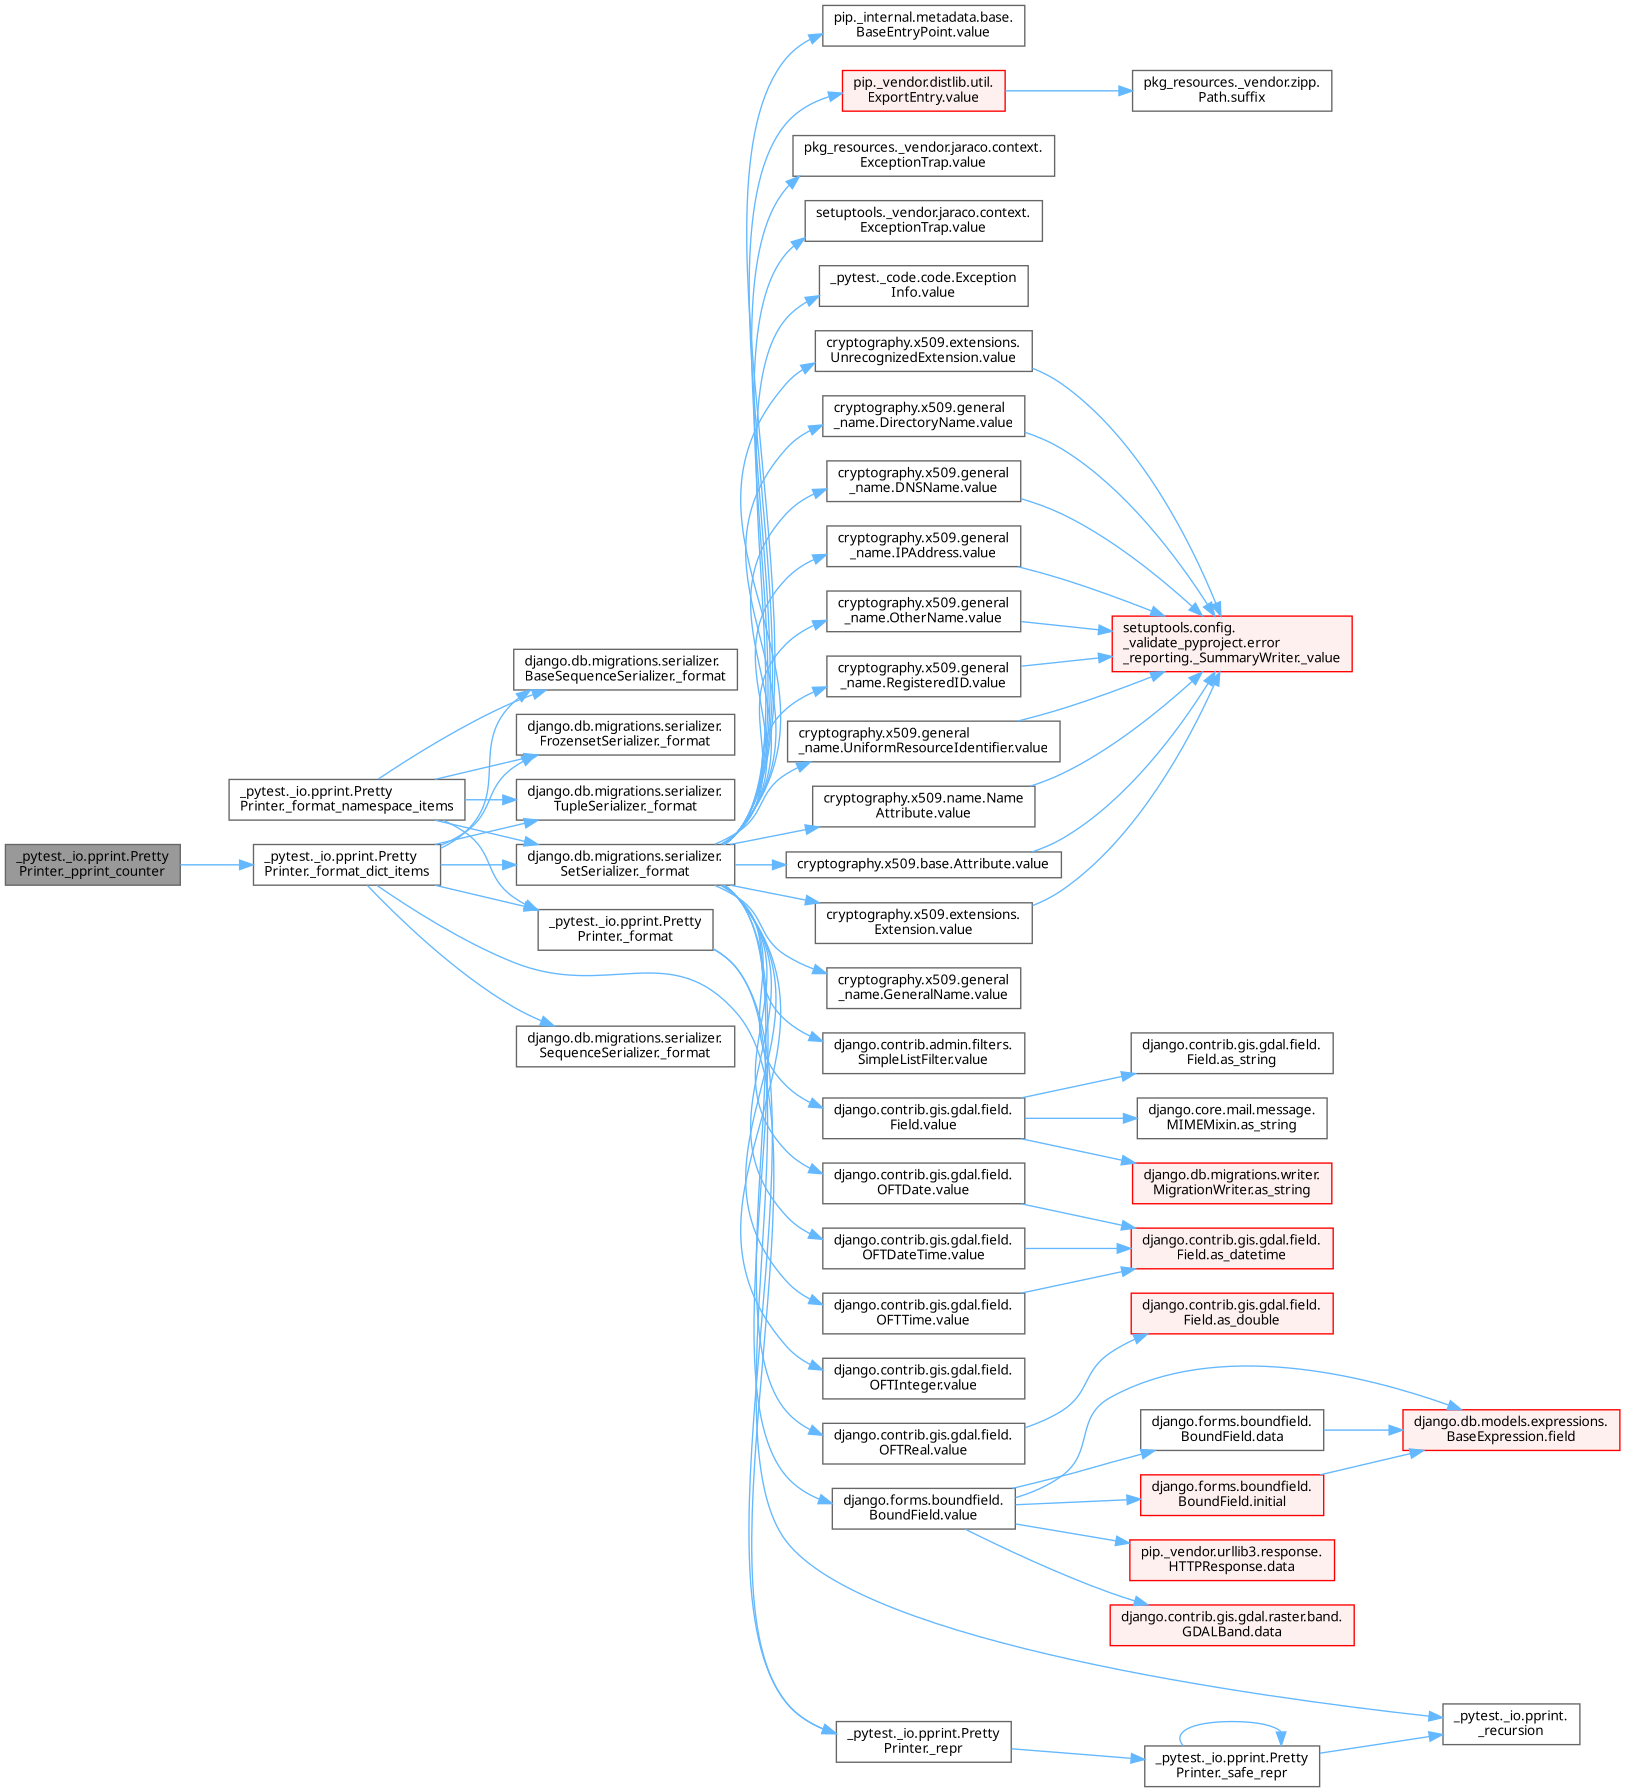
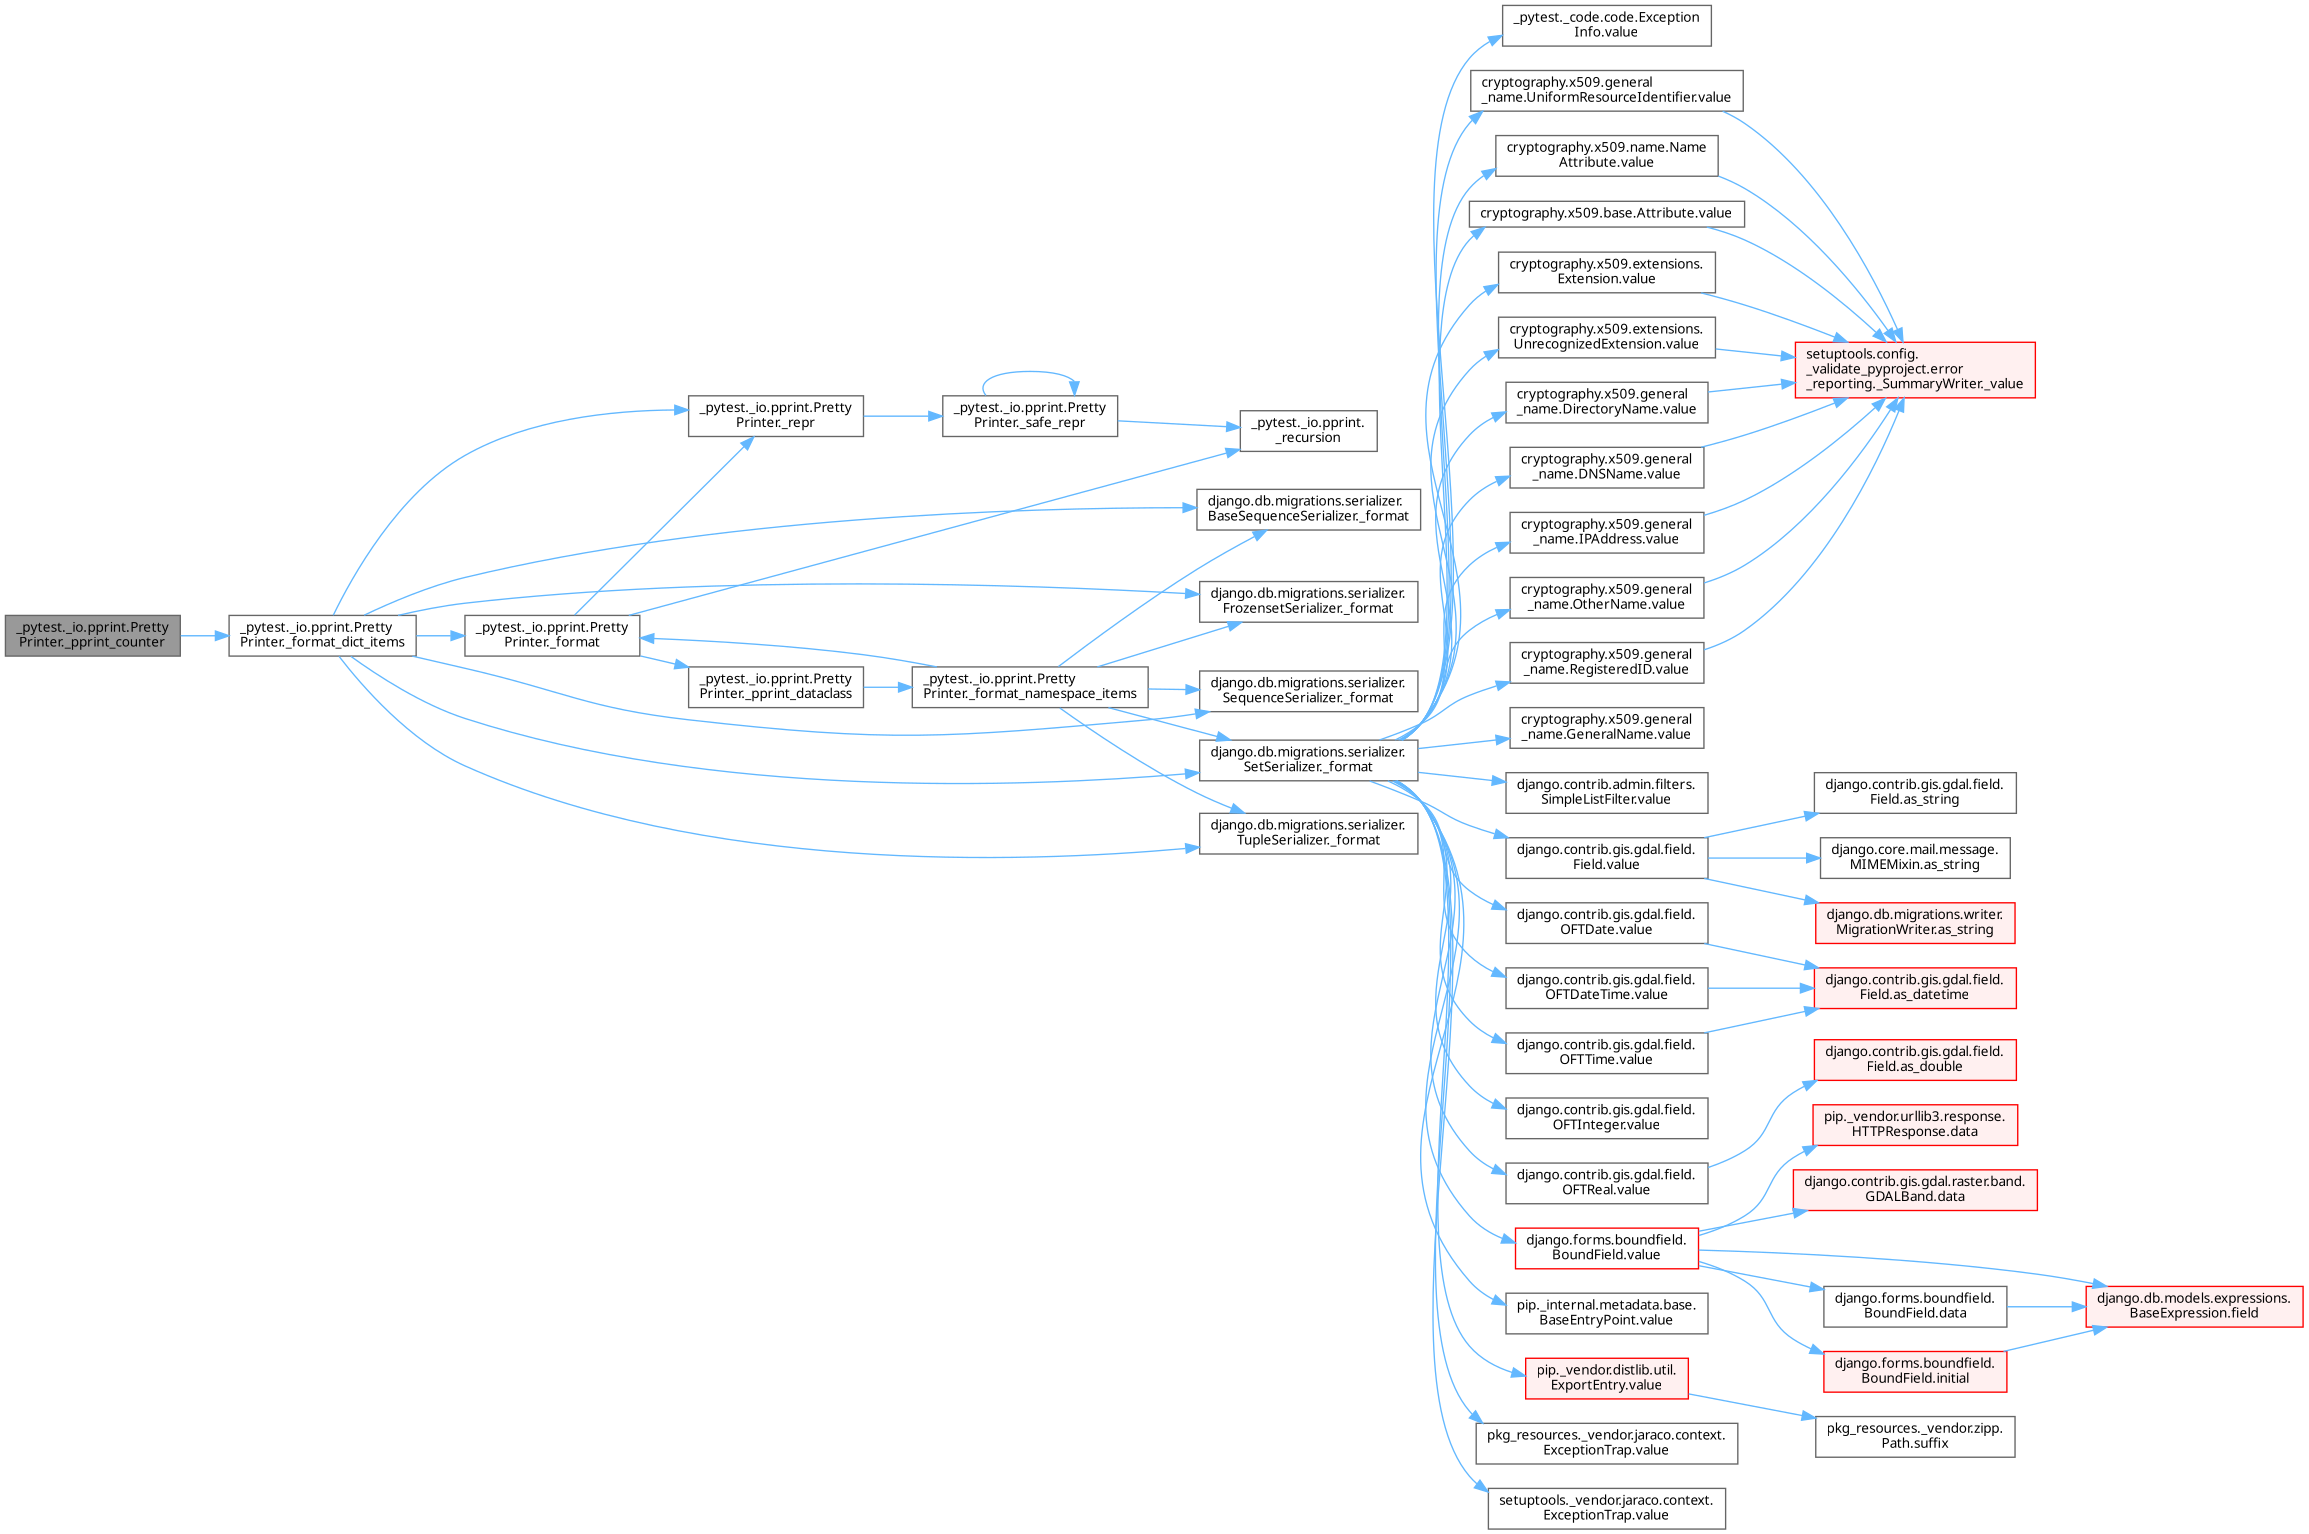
node "_pytest._io.pprint.Pretty Printer._pprint_dataclass": added
edge "_pytest._io.pprint.Pretty Printer._format_namespace_items" -> "django.db.migrations.serializer. SequenceSerializer._format": added
node "django.forms.boundfield. BoundField.value": color grey40 -> red
